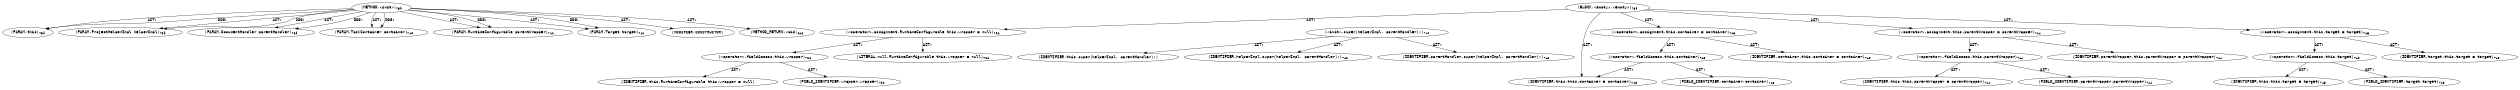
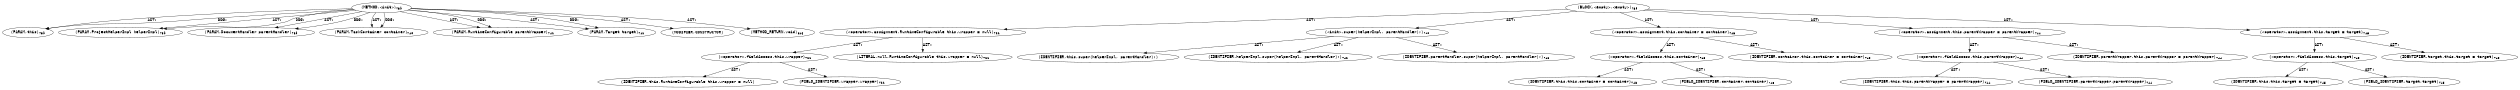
edge "(BLOCK,<empty>,<empty>)" -> "(IDENTIFIER,this,this.container = container)": now "(BLOCK,<empty>,<empty>)" -> "(<init>,super(helperImpl, parentHandler);)"
